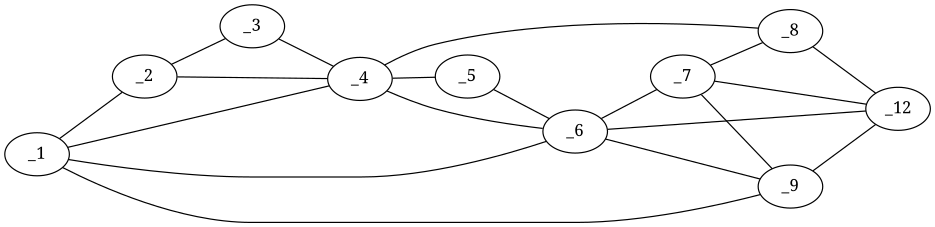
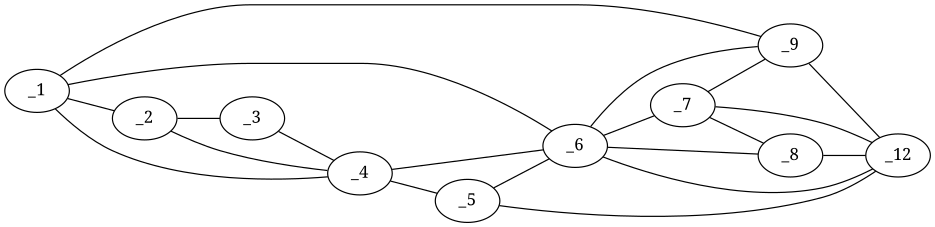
edge "_8" -- "_4": now "_8" -- "_6"
edge "_12" -- "_5": added
